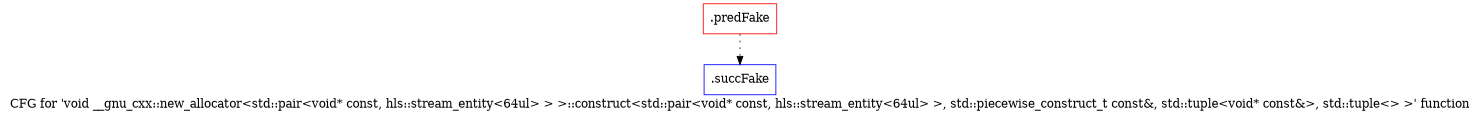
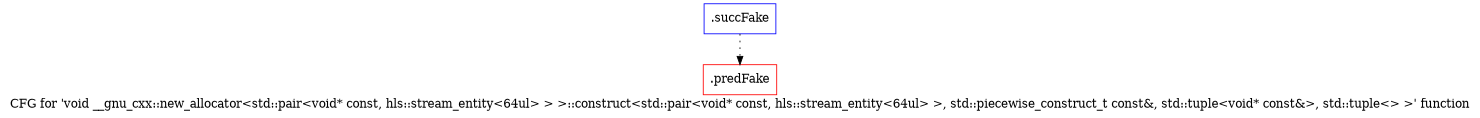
edge ".predFake" -> ".succFake": reversed
